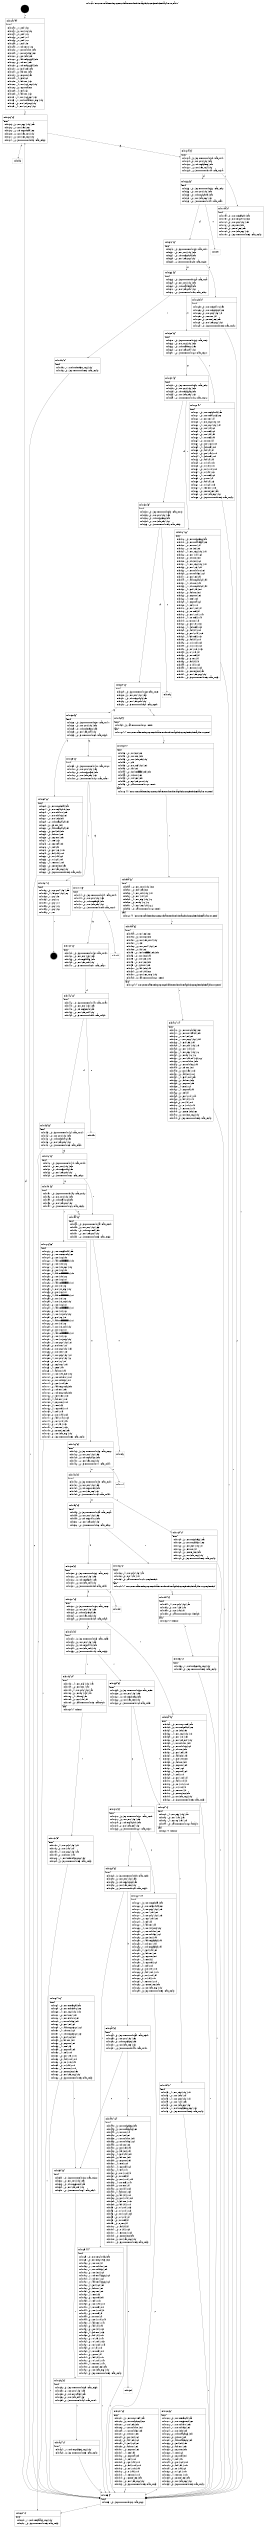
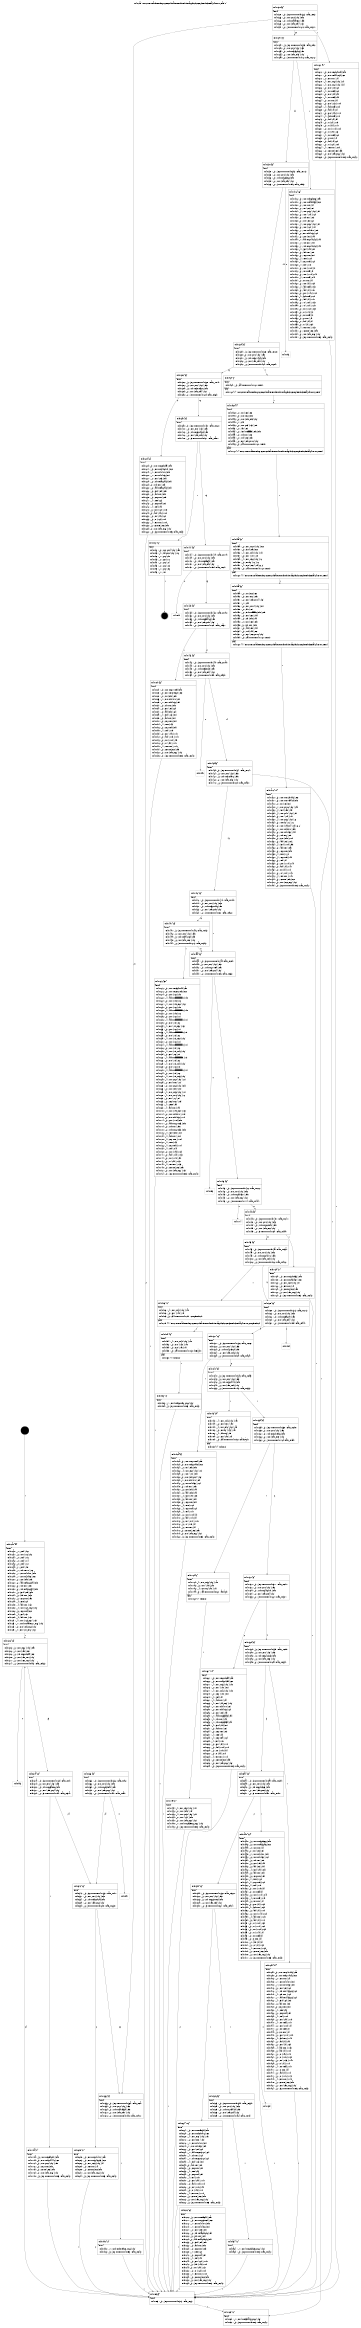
edge "0x40131a [25]" -> "0x401333 [25]": now "0x40131a [25]" -> "0x40134c [25]"
edge "0x401365 [25]" -> "0x40137e [25]": reversed
edge "0x40142d [25]" -> "0x401cd7 [83]": added, label "1"
node "0x4017f2 [29]": removed
edge "0x401c64 [103]" -> "0x4015bd [25]": reversed
